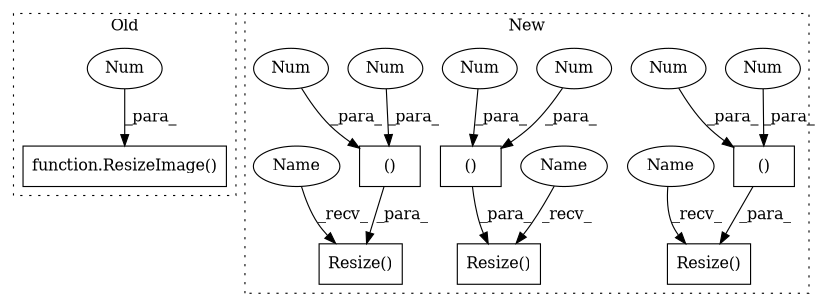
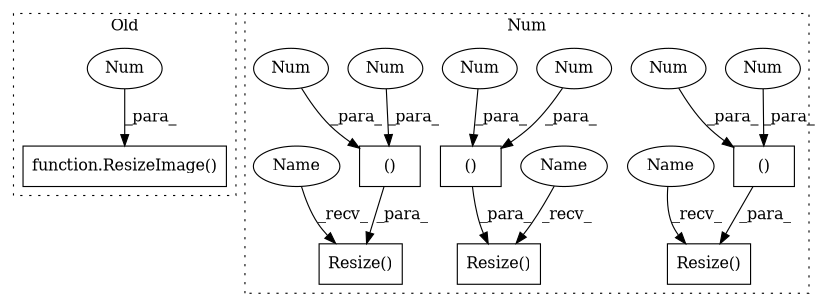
cluster "New": label "New" -> "Num"
